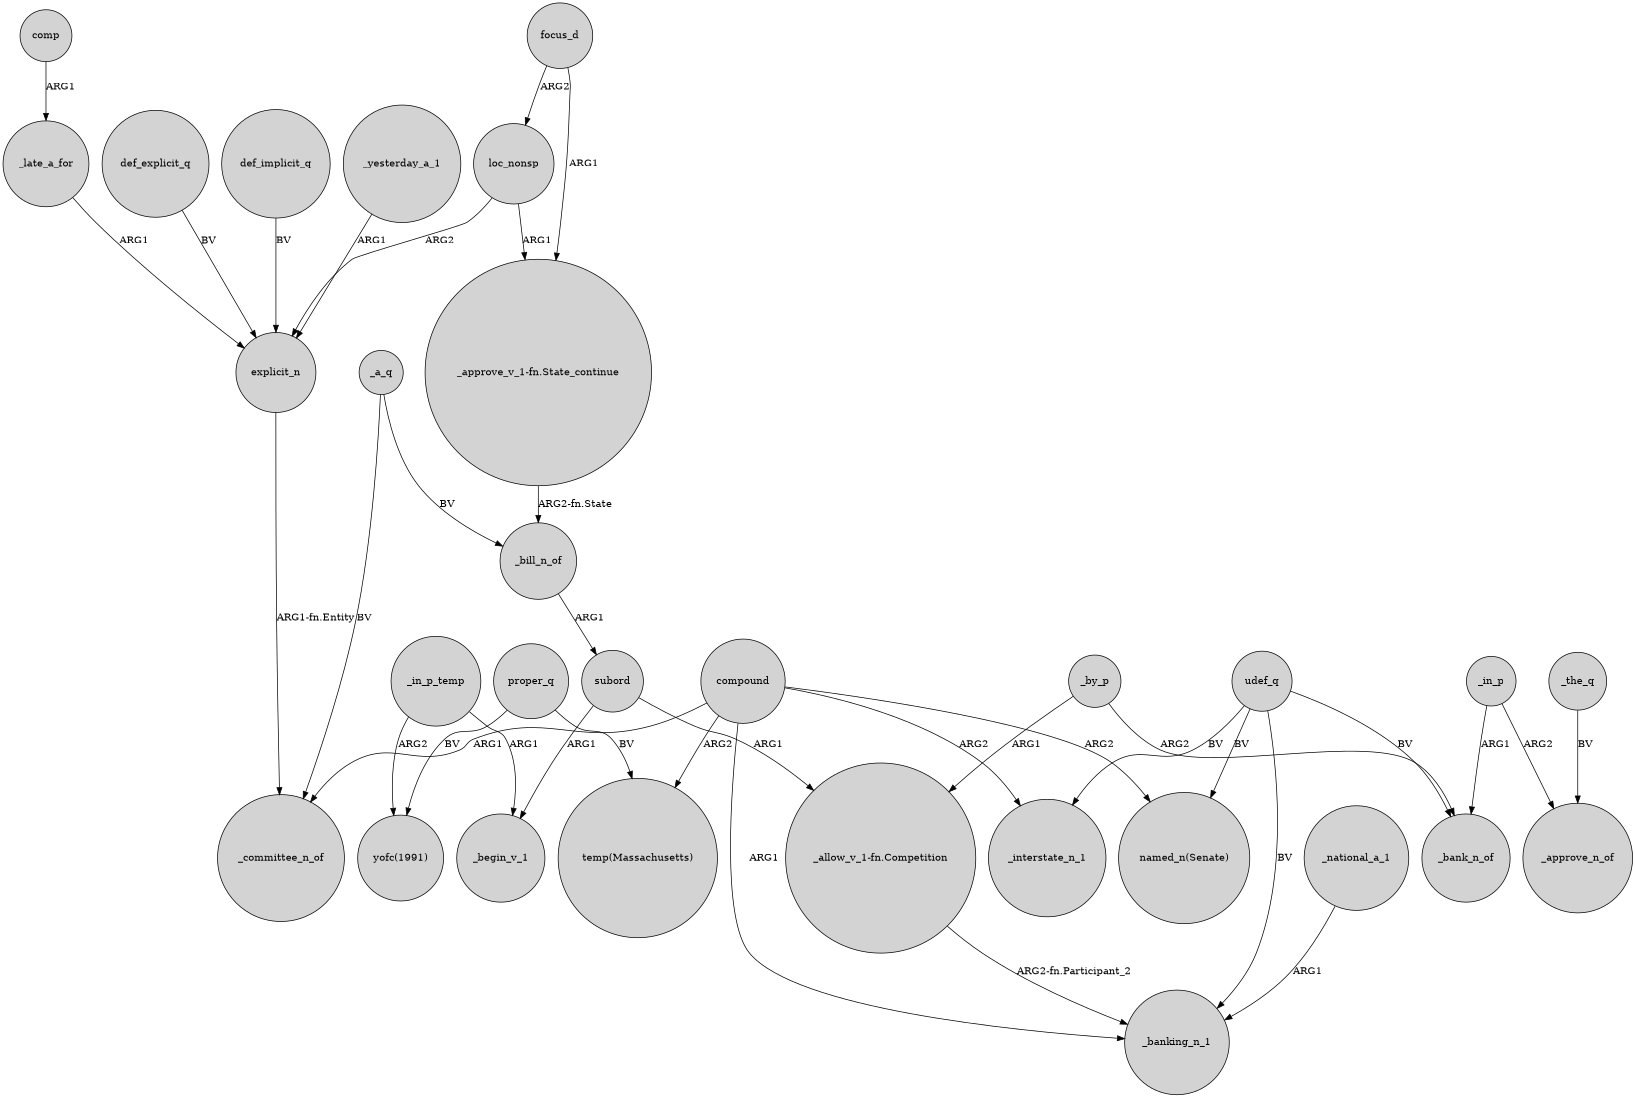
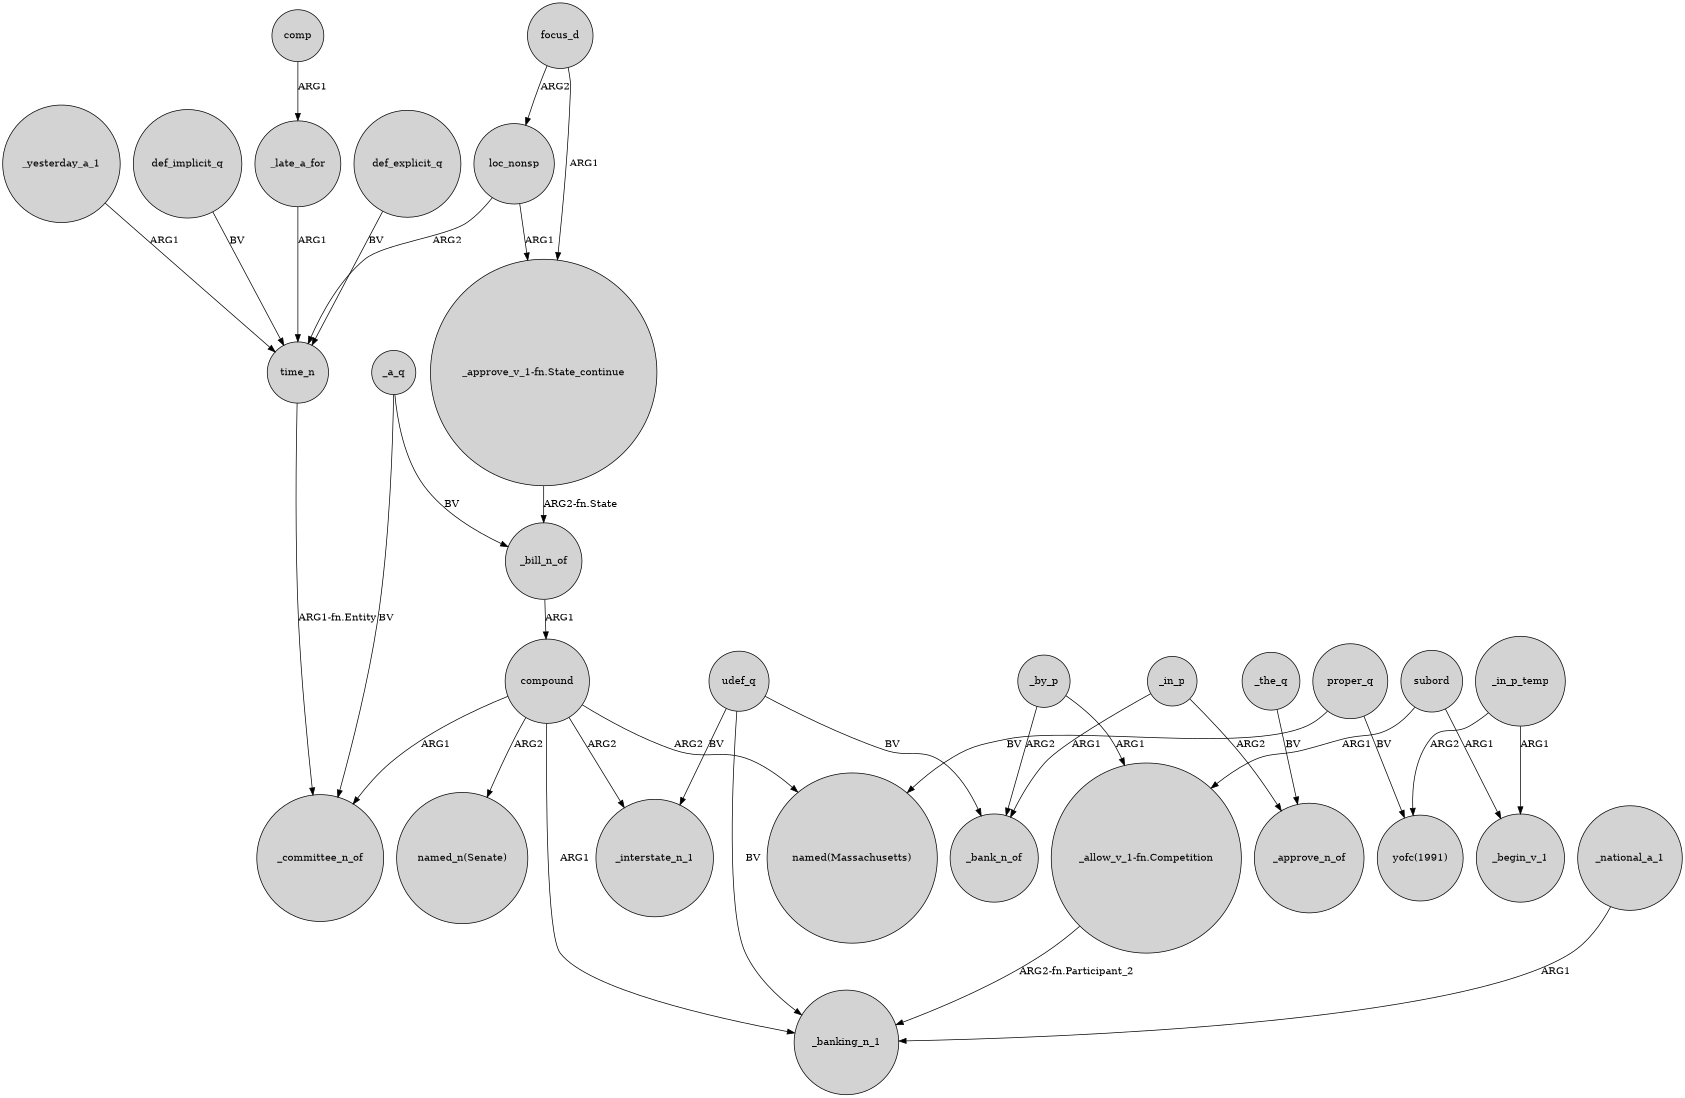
node "explicit_n": label "explicit_n" -> "time_n"
edge "_bill_n_of" -> "subord": now "_bill_n_of" -> "compound"
edge "udef_q" -> "named_n(Senate)": removed, label "BV"
node "temp(Massachusetts)": label "temp(Massachusetts)" -> "named(Massachusetts)"
